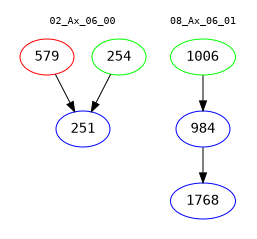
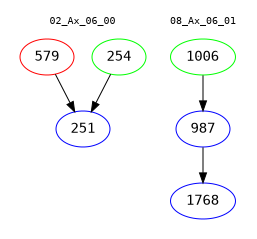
node "984": label "984" -> "987"
